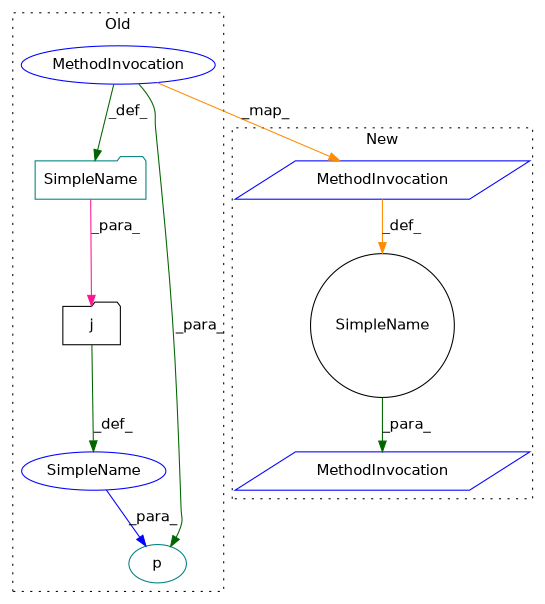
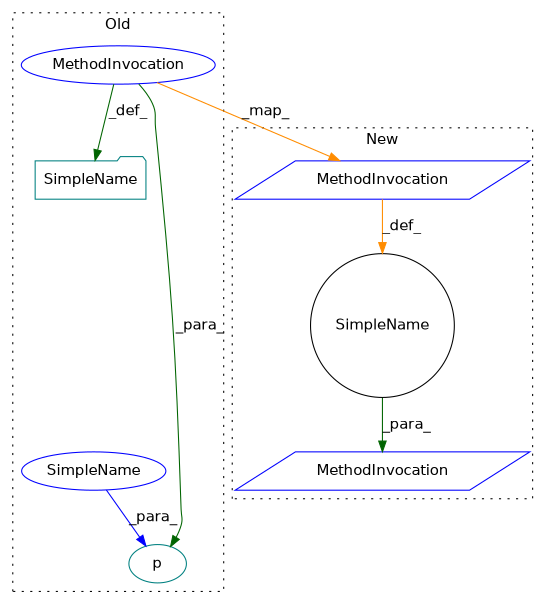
node "j": removed
